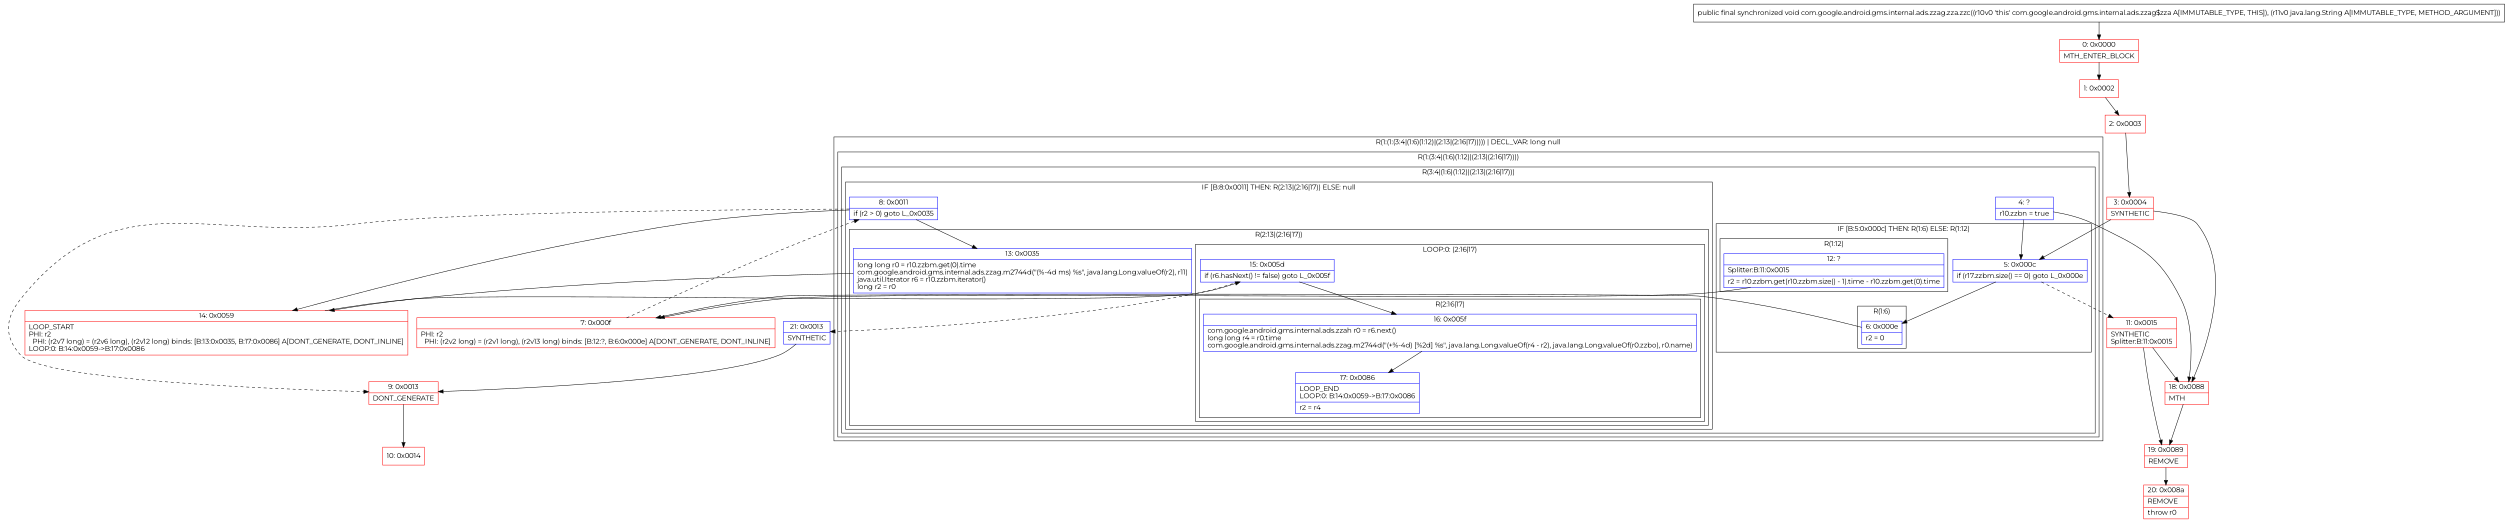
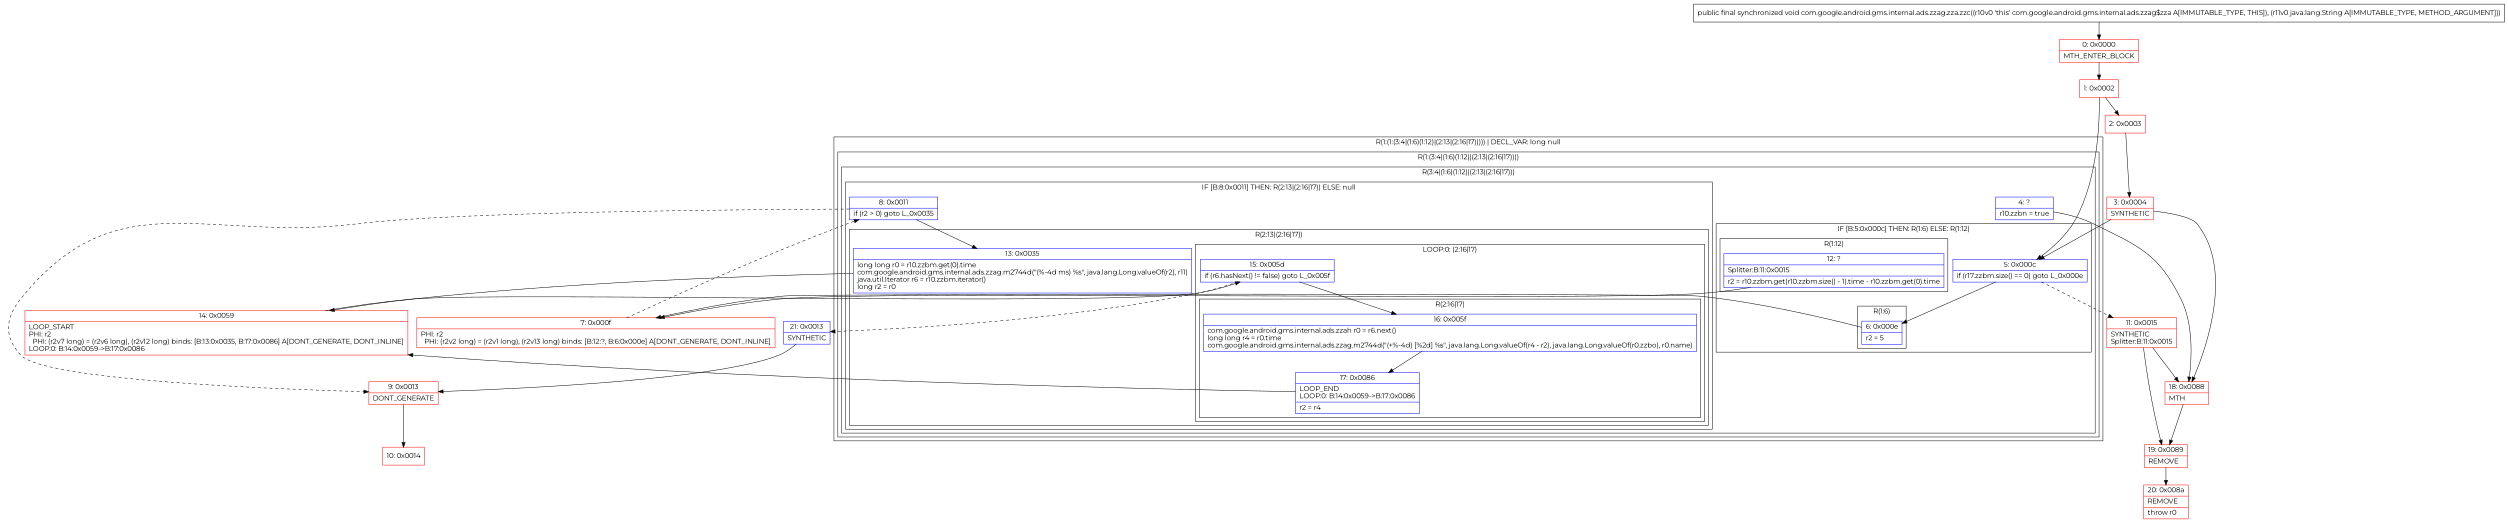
edge "4: ?" -> "5: 0x000c": now "1: 0x0002" -> "5: 0x000c"
edge "8: 0x0011" -> "14: 0x0059": now "17: 0x0086" -> "14: 0x0059"
node "6: 0x000e": text "r2 = 0" -> "r2 = 5"
